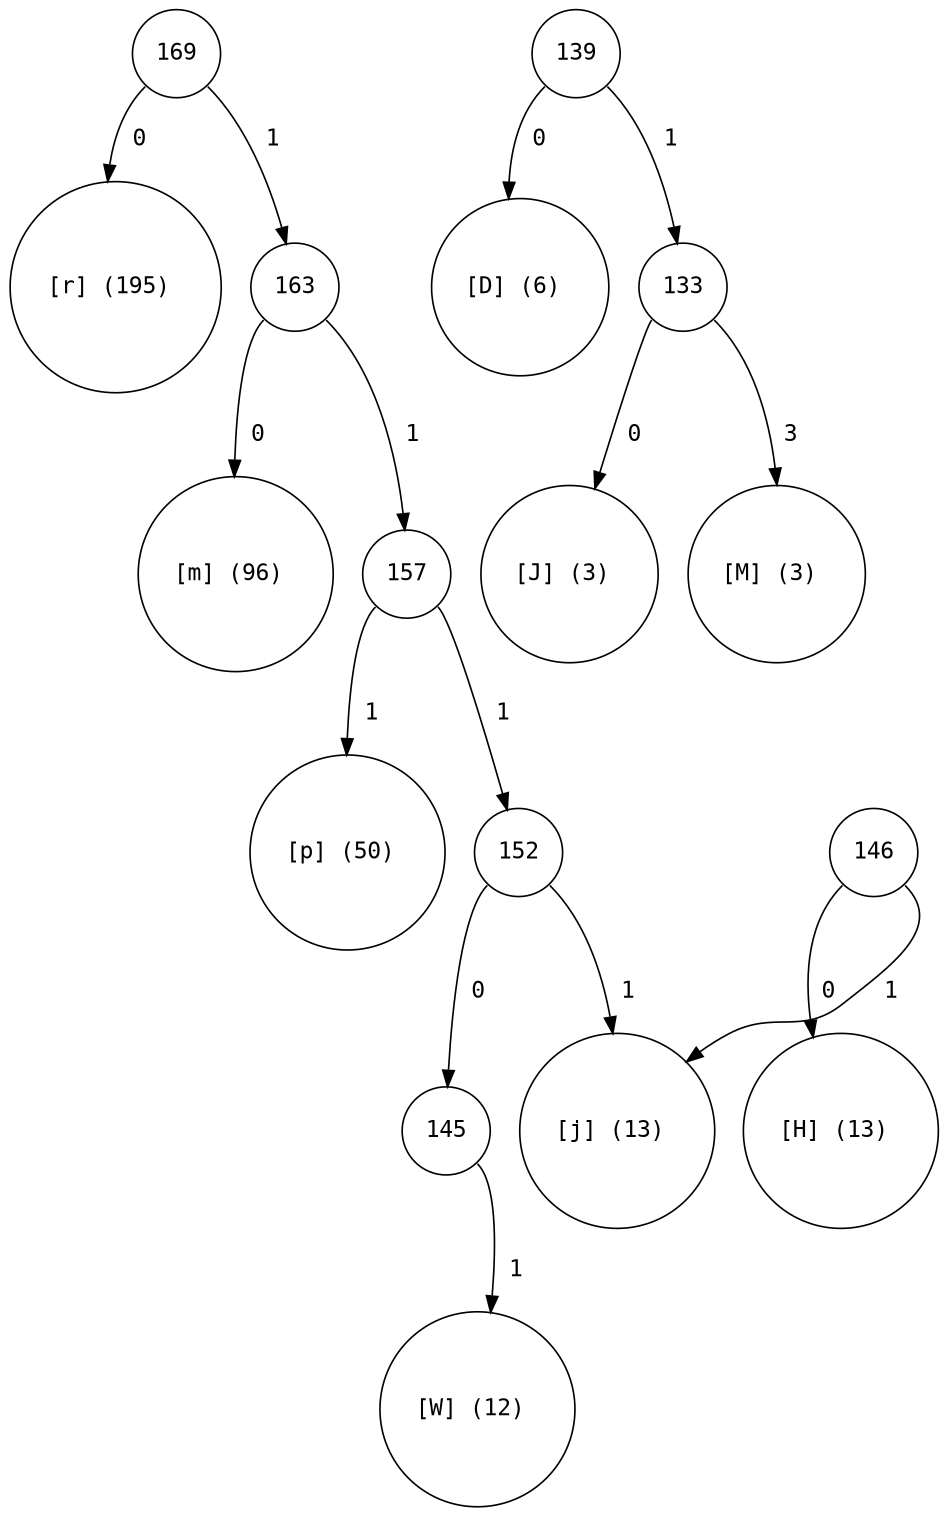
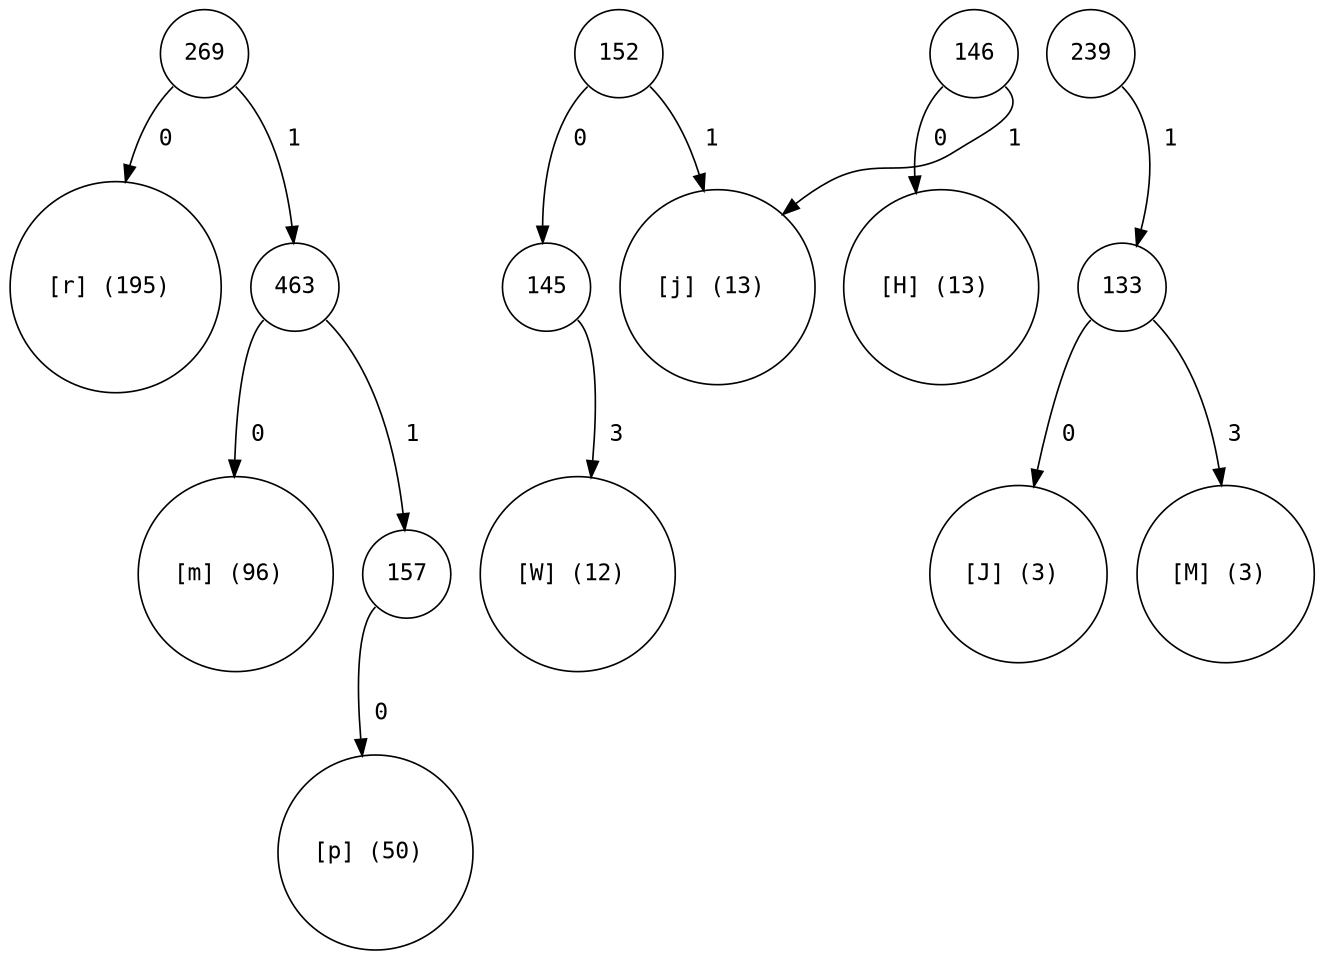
node "169": label "169" -> "269"
node "139": label "139" -> "239"
node "163": label "163" -> "463"
node "[D] (6)": removed
edge "157" -> "152": removed, label "1"
edge "157" -> "[p] (50)": label " 1" -> " 0"
edge "145" -> "[W] (12)": label " 1" -> " 3"
